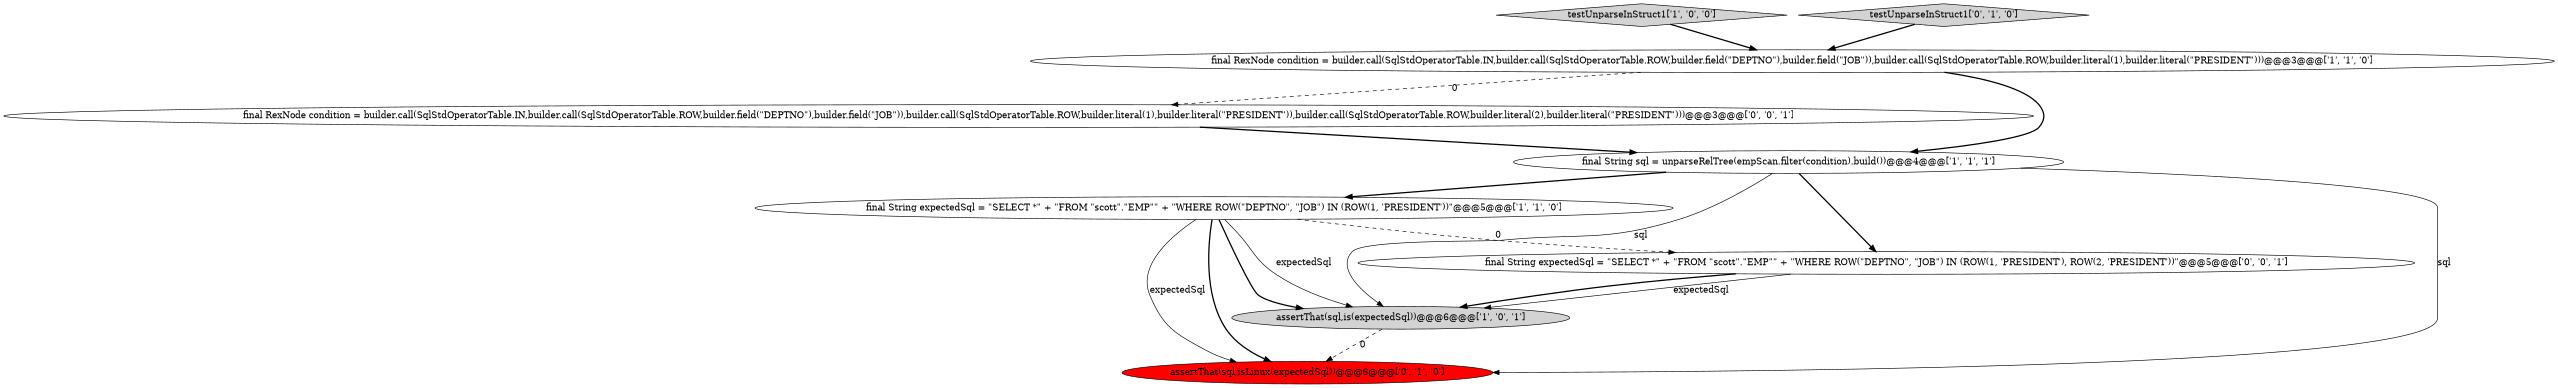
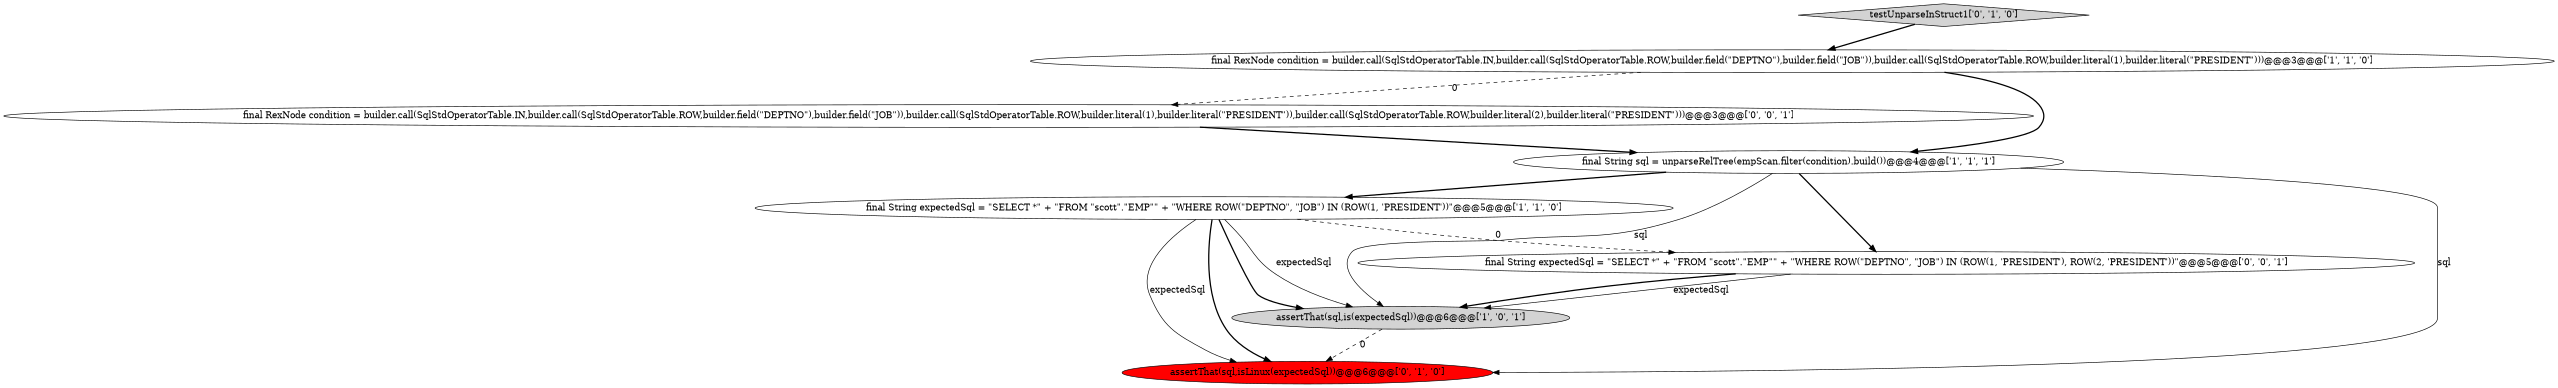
node "testUnparseInStruct1['1', '0', '0']": removed
